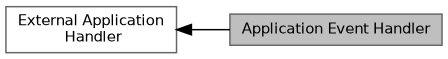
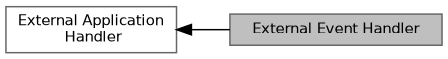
node "Application Event Handler": label "Application Event Handler" -> "External Event Handler"
